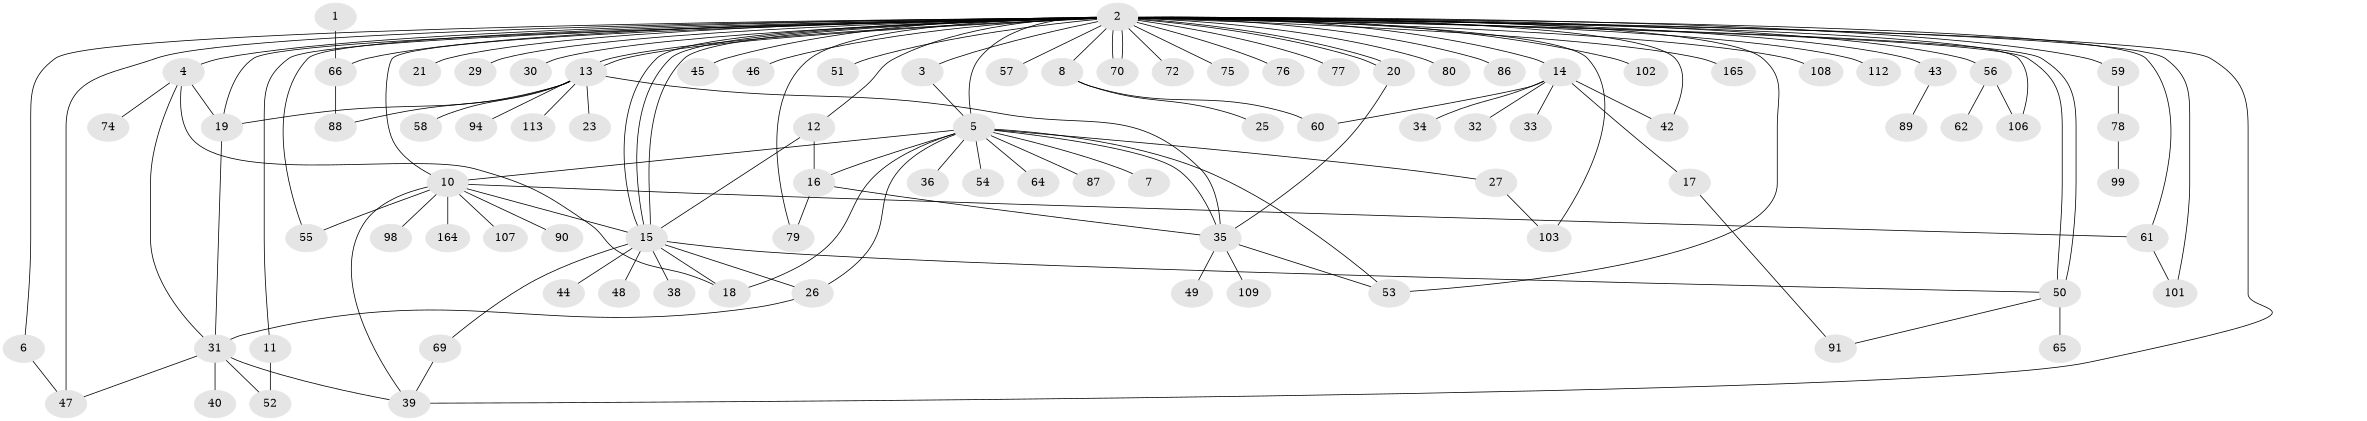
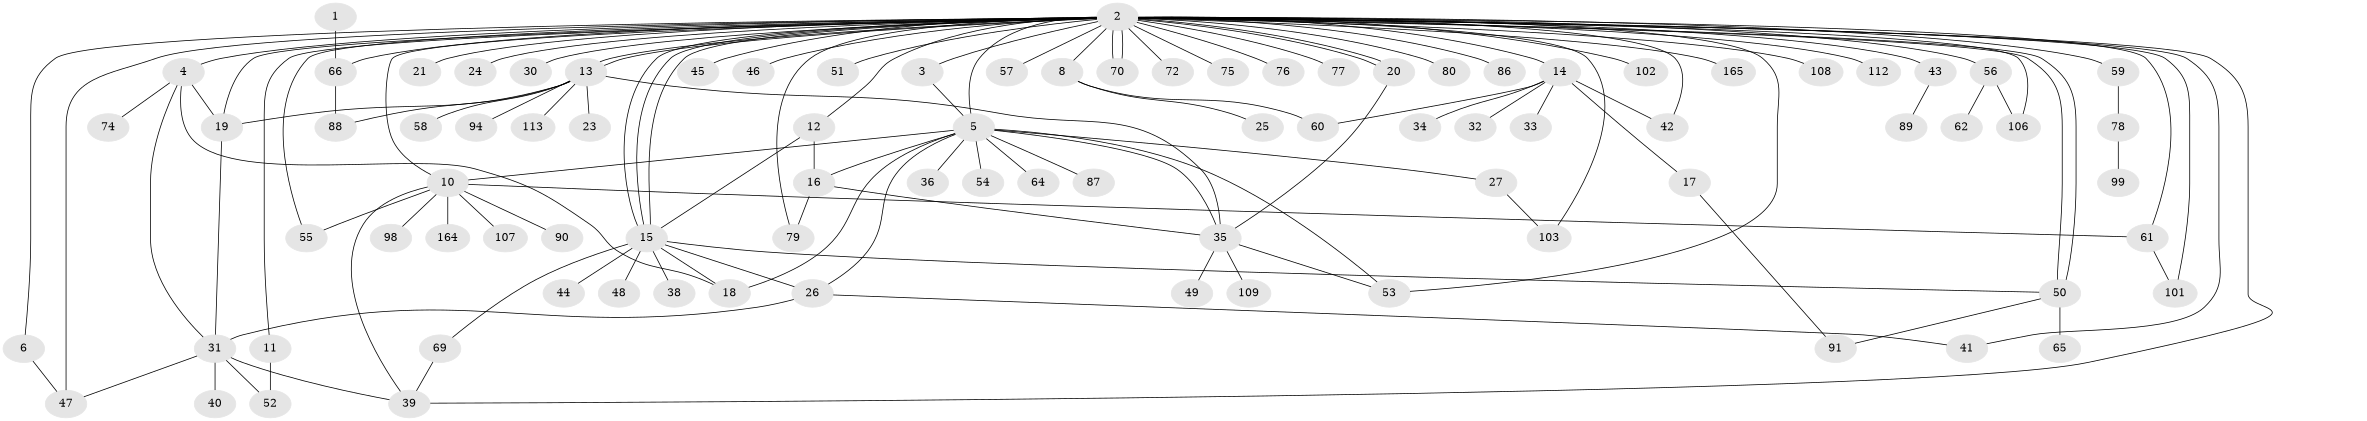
node "29": label "29" -> "24"
node "7": removed
edge "10" -- "15": removed
node "41": added
